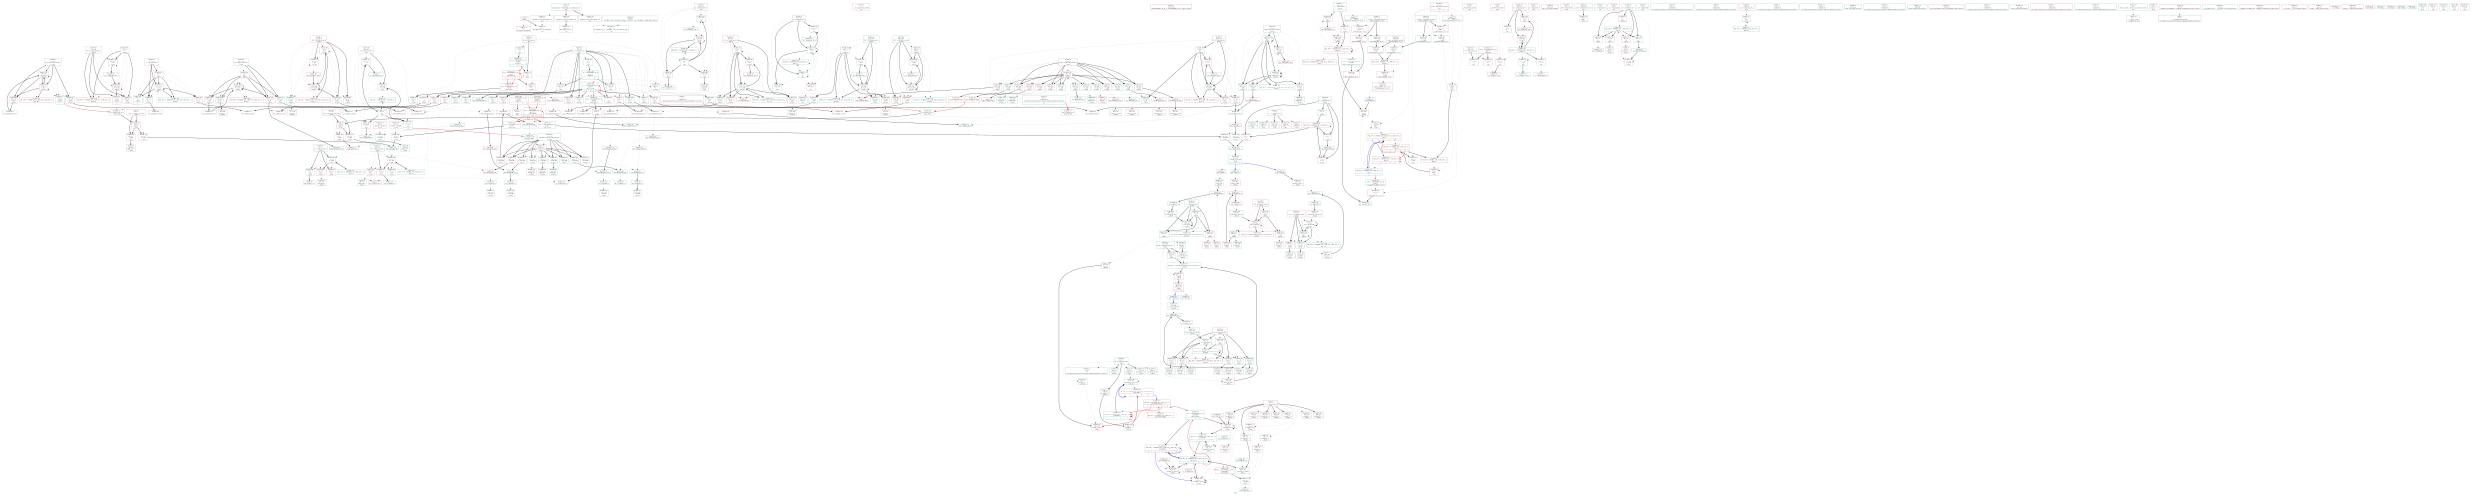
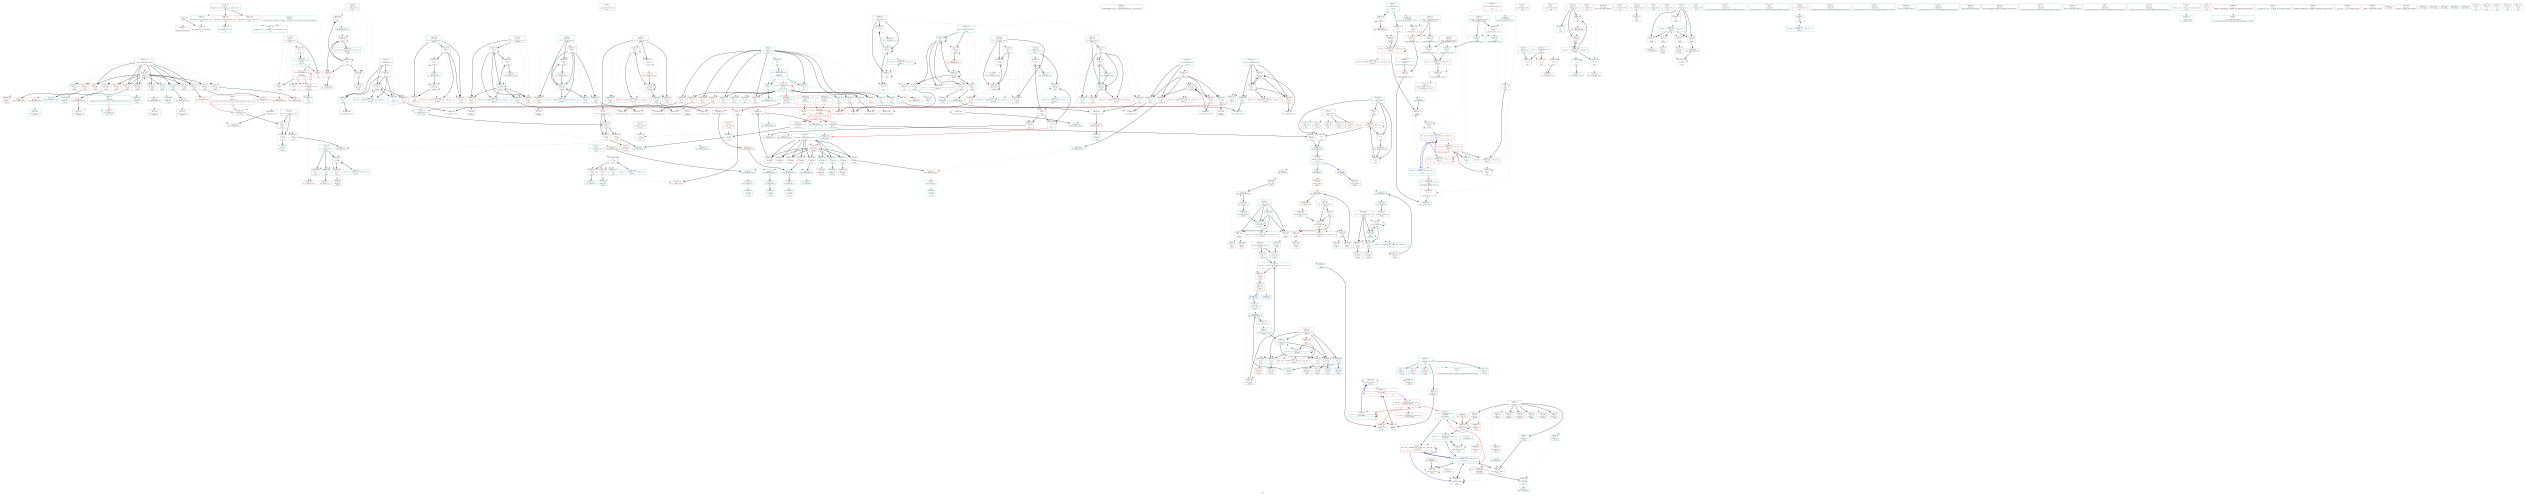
edge "NodeID: 51" -> "NodeID: 268": now "NodeID: 51" -> "NodeID: 32"
edge "NodeID: 48" -> "NodeID: 541": now "NodeID: 48" -> "NodeID: 338"
edge "NodeID: 34" -> "NodeID: 197": style bold -> dotted
